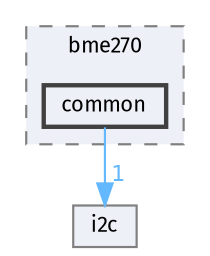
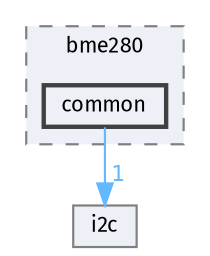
cluster "bme270": label "bme270" -> "bme280"
